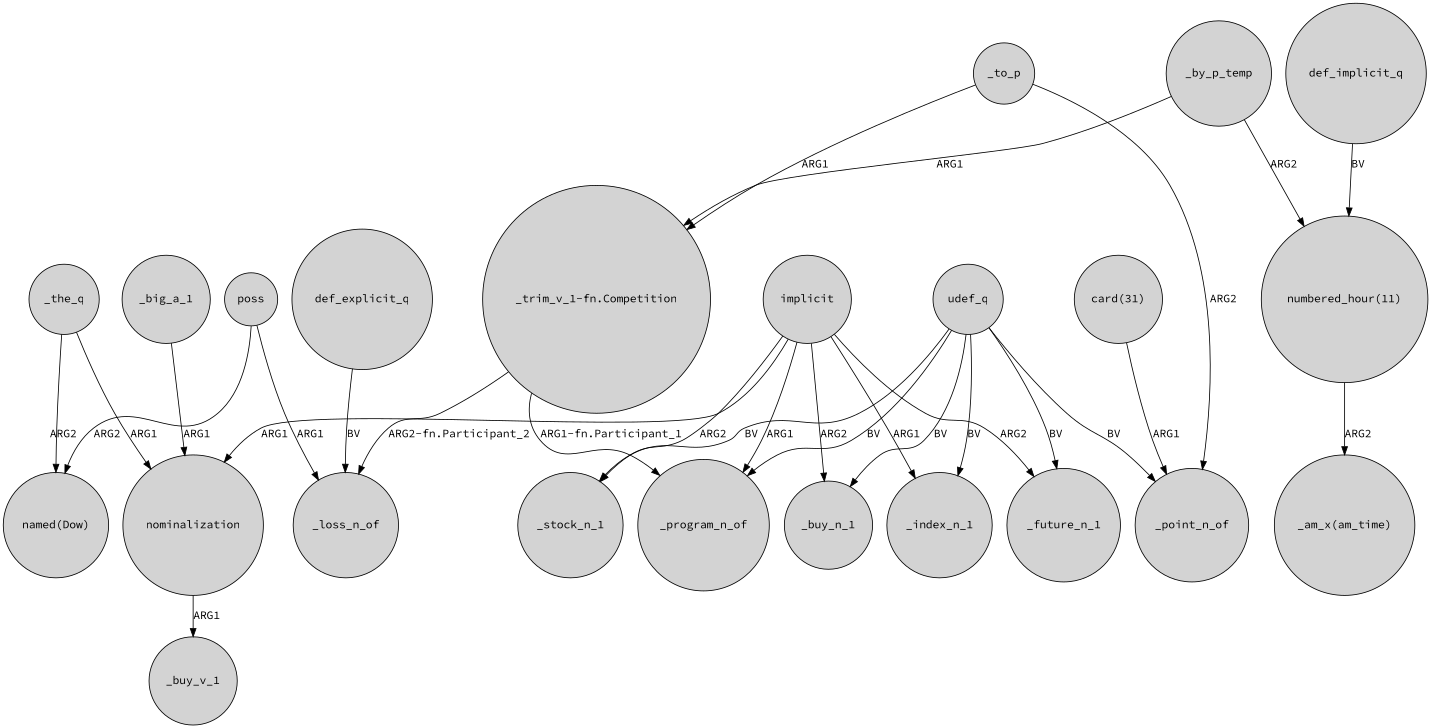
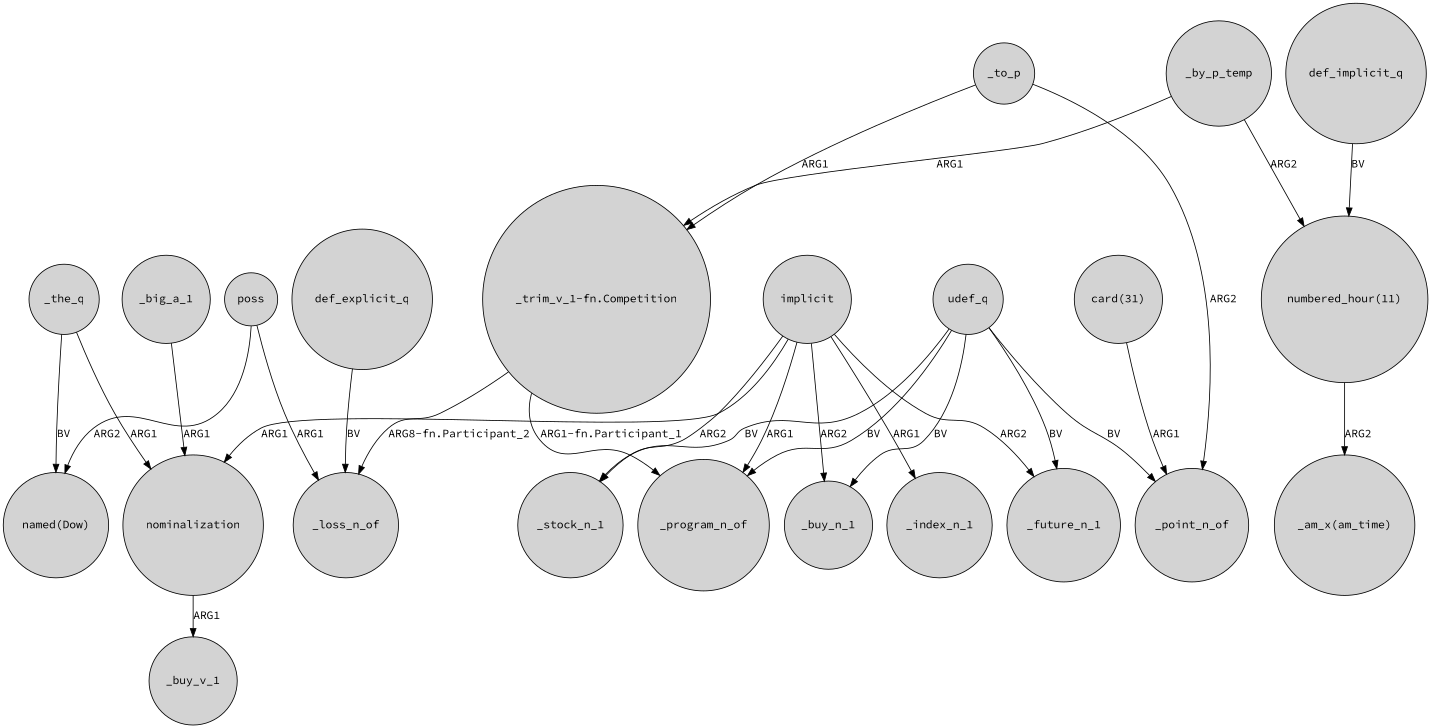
edge "udef_q" -> "_index_n_1": removed, label "BV"
edge "_the_q" -> "named(Dow)": label "ARG2" -> "BV"
edge "_trim_v_1-fn.Competition" -> "_loss_n_of": label "ARG2-fn.Participant_2" -> "ARG8-fn.Participant_2"
